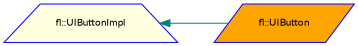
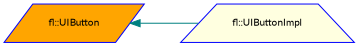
edge "fl::UIButton" -> "fl::UIButtonImpl": reversed
